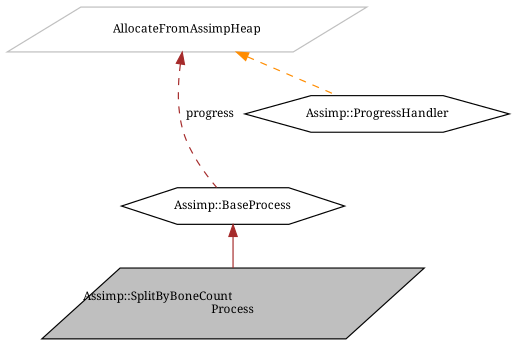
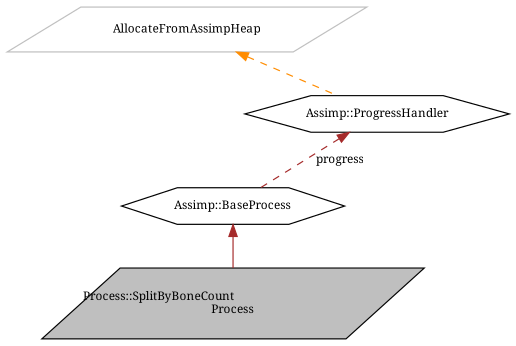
edge "Assimp::BaseProcess" -> "AllocateFromAssimpHeap": now "Assimp::BaseProcess" -> "Assimp::ProgressHandler"
node "Assimp::SplitByBoneCount Process": label "Assimp::SplitByBoneCount Process" -> "Process::SplitByBoneCount Process"
